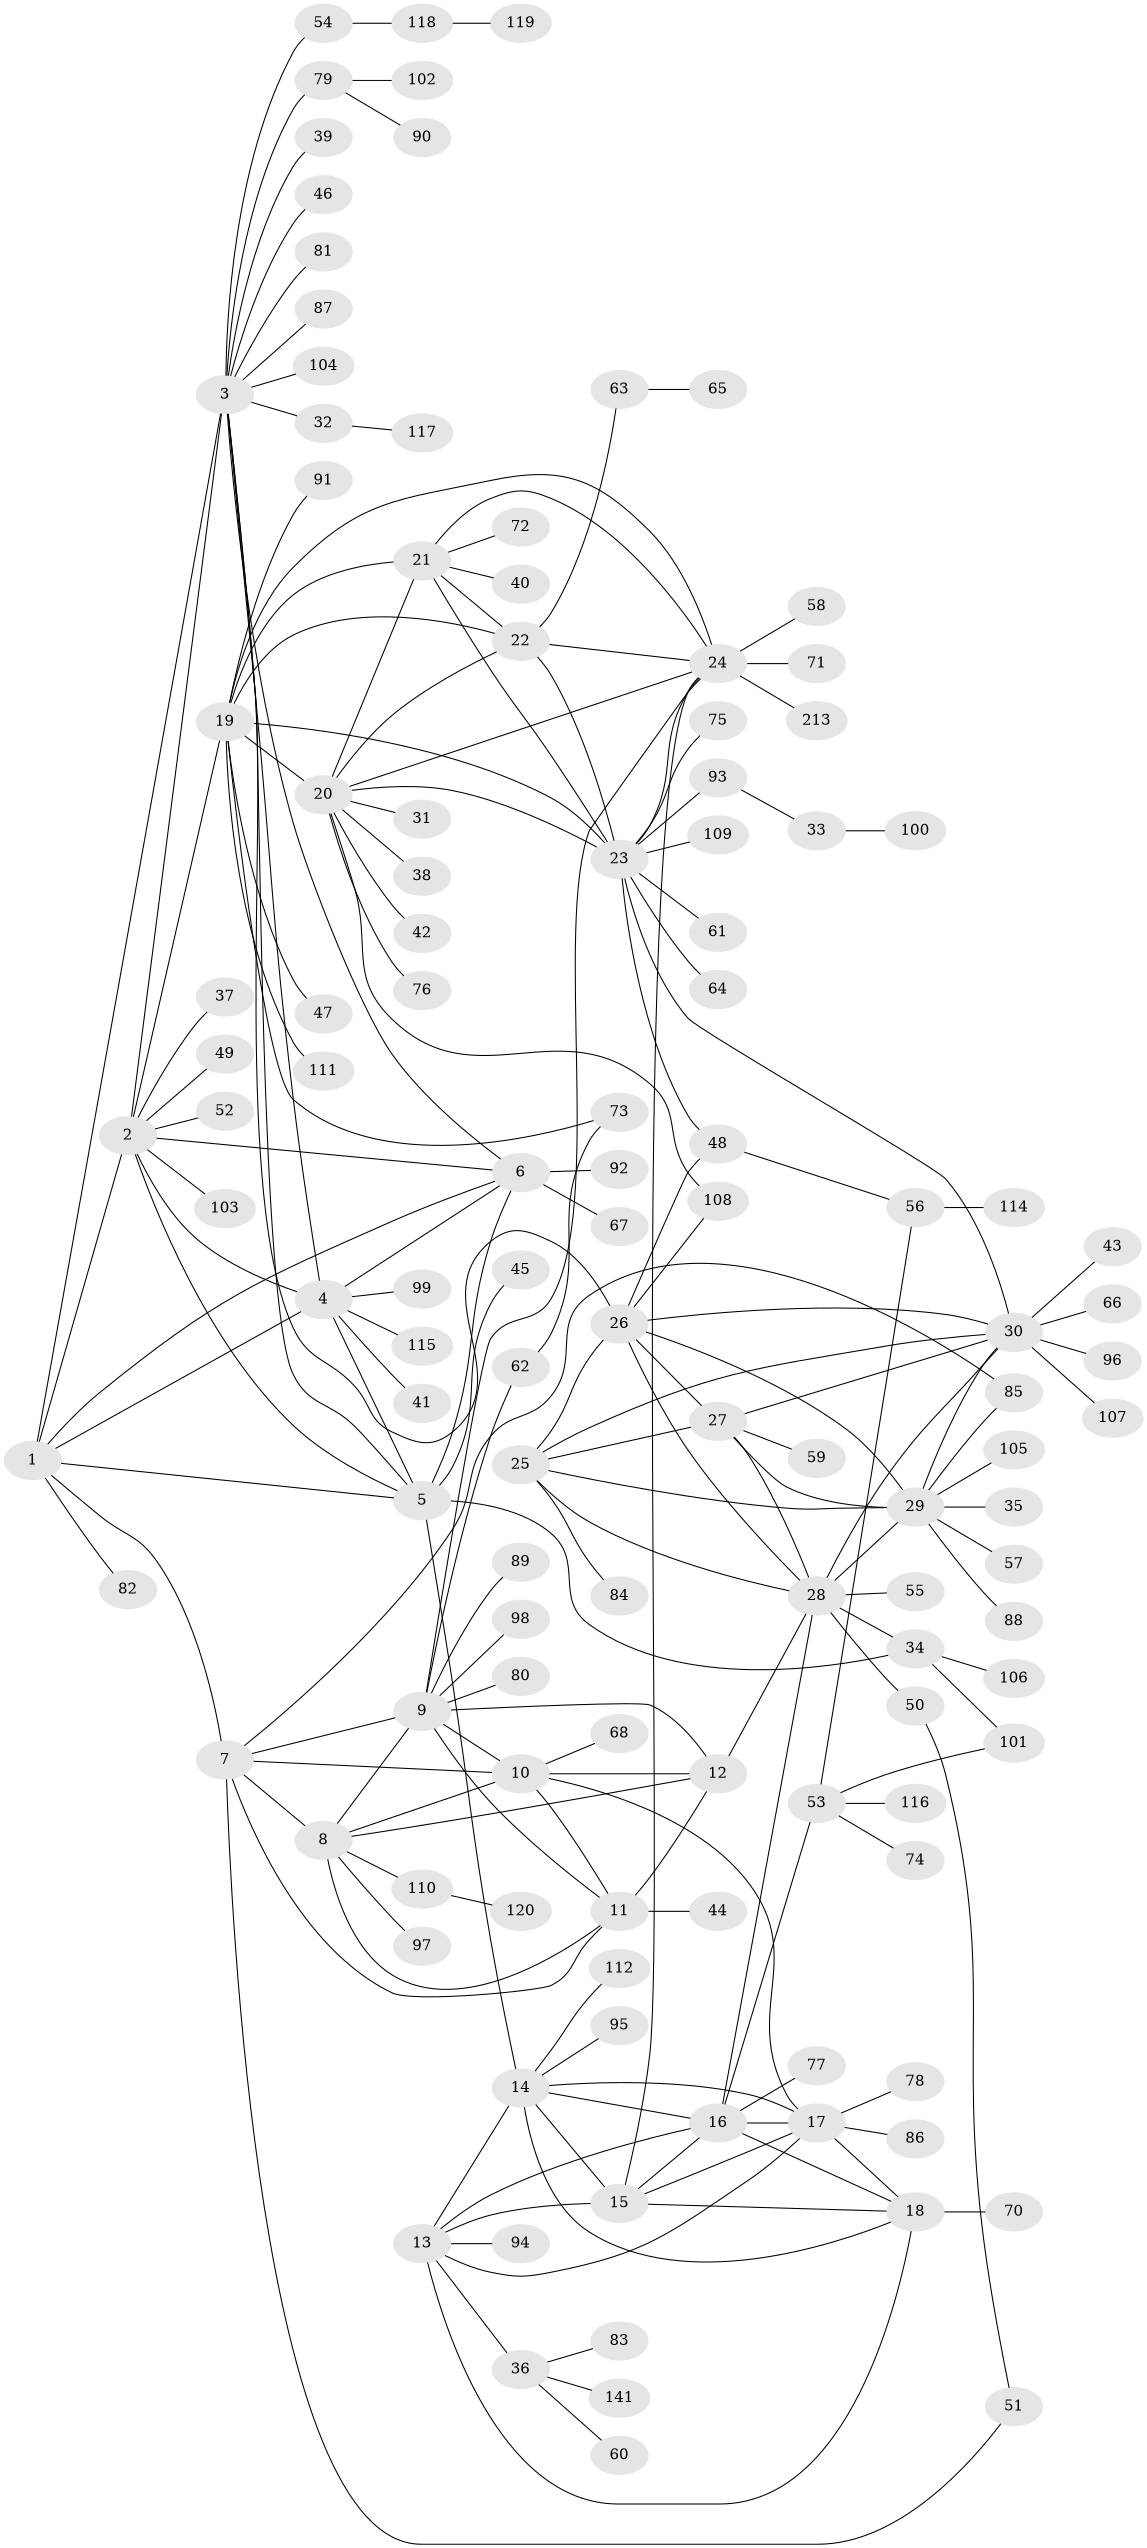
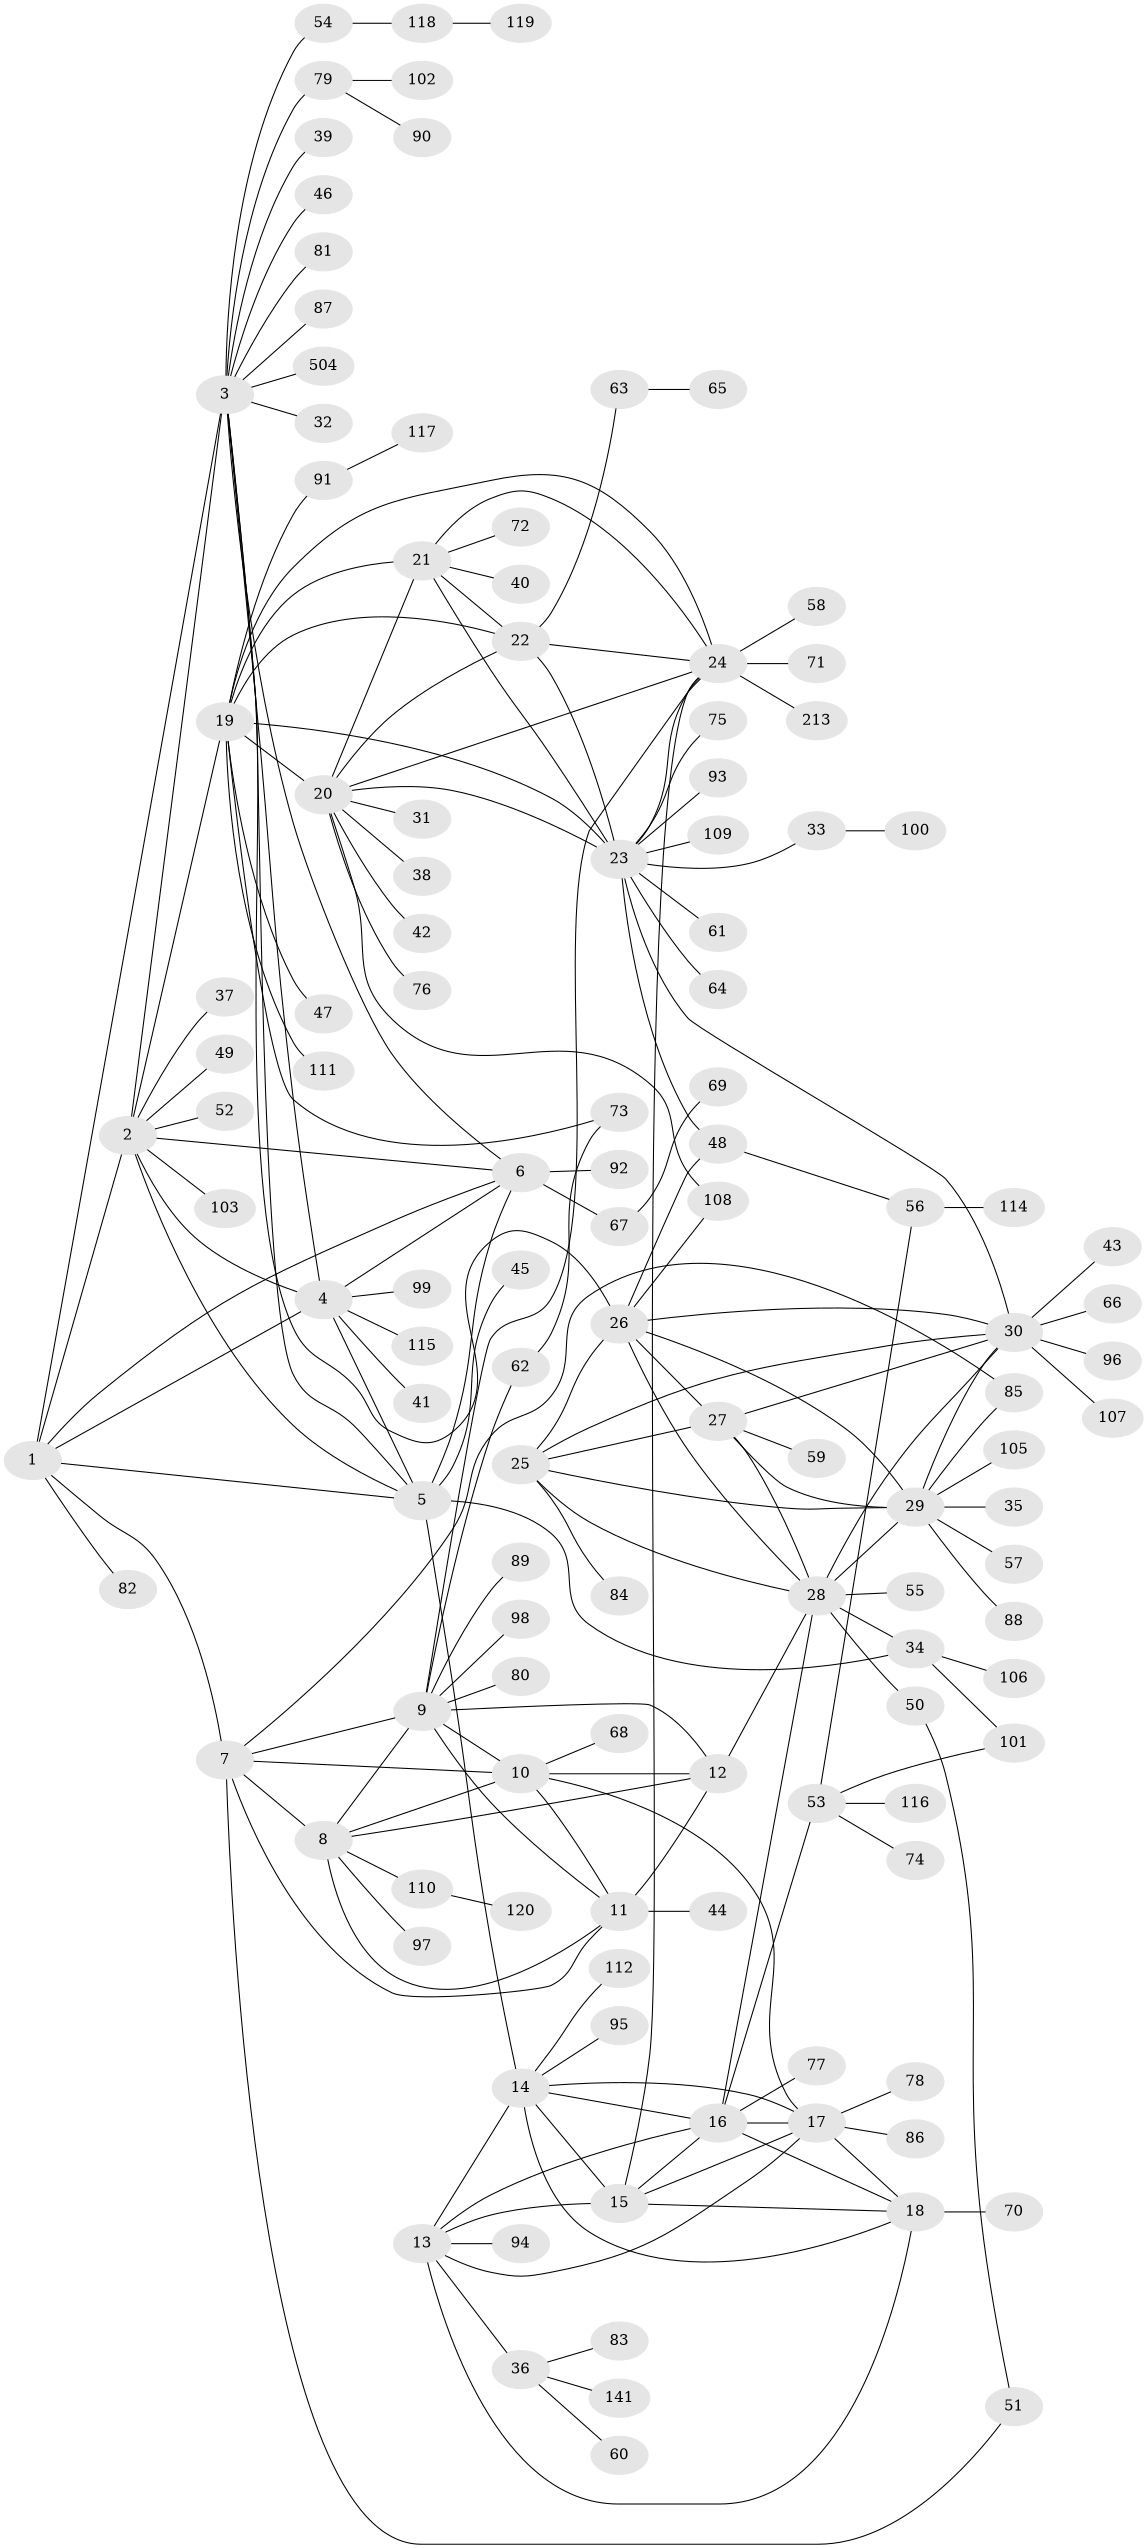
node "104": label "104" -> "504"
edge "32" -- "117": now "91" -- "117"
edge "93" -- "33": now "23" -- "33"
node "69": added
